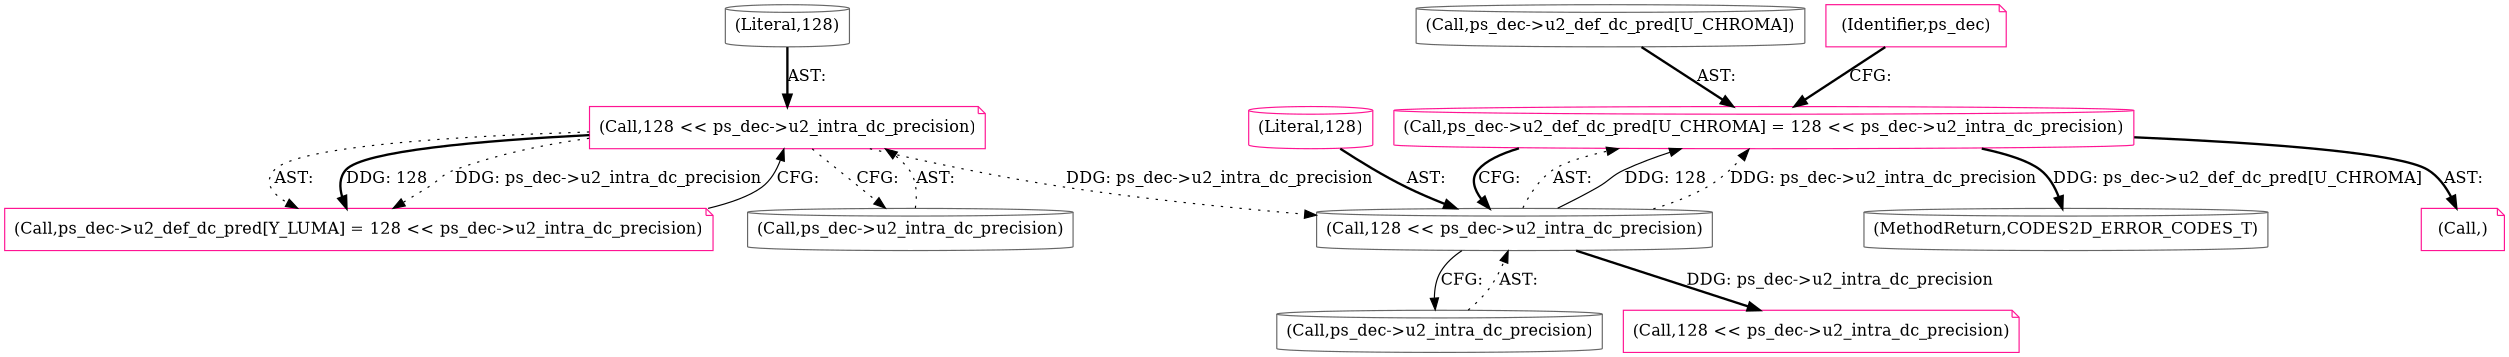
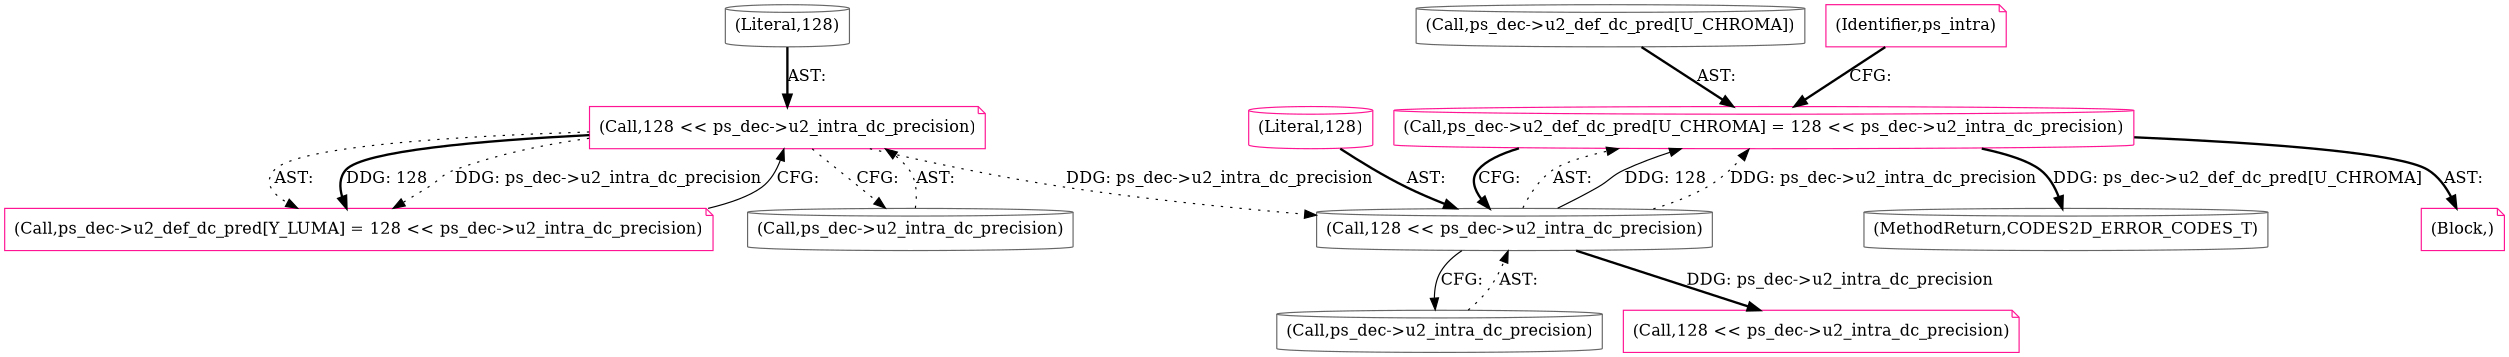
node "(Identifier,ps_dec)": label "(Identifier,ps_dec)" -> "(Identifier,ps_intra)"
node "(Call,)": label "(Call,)" -> "(Block,)"
